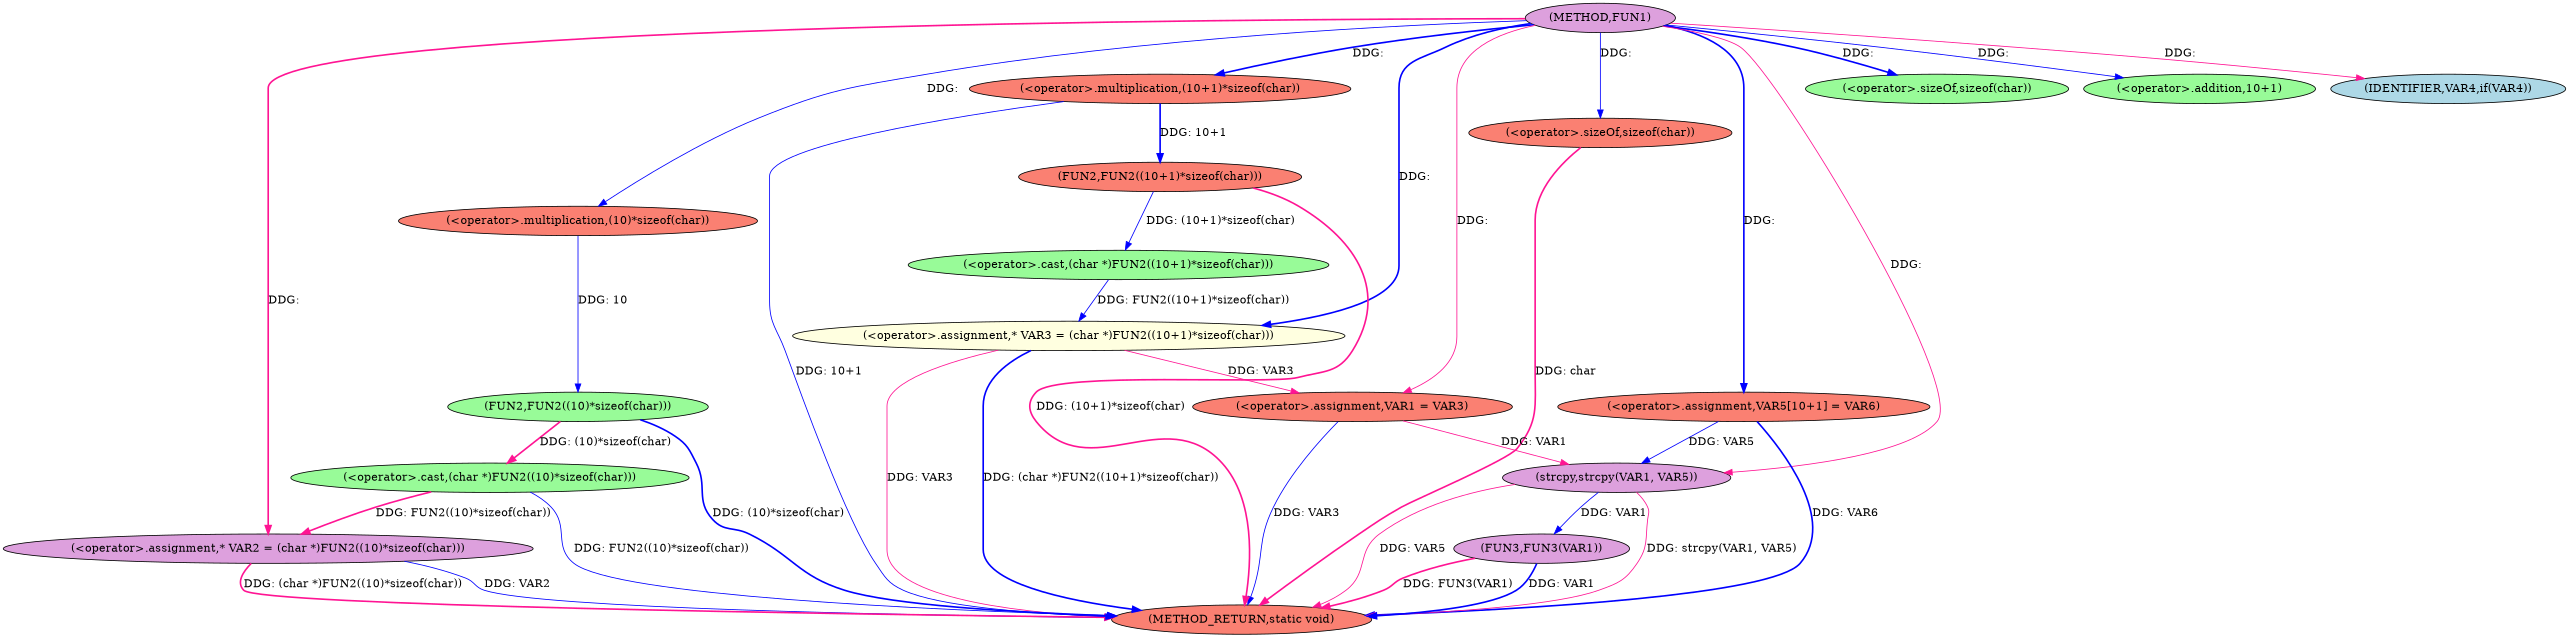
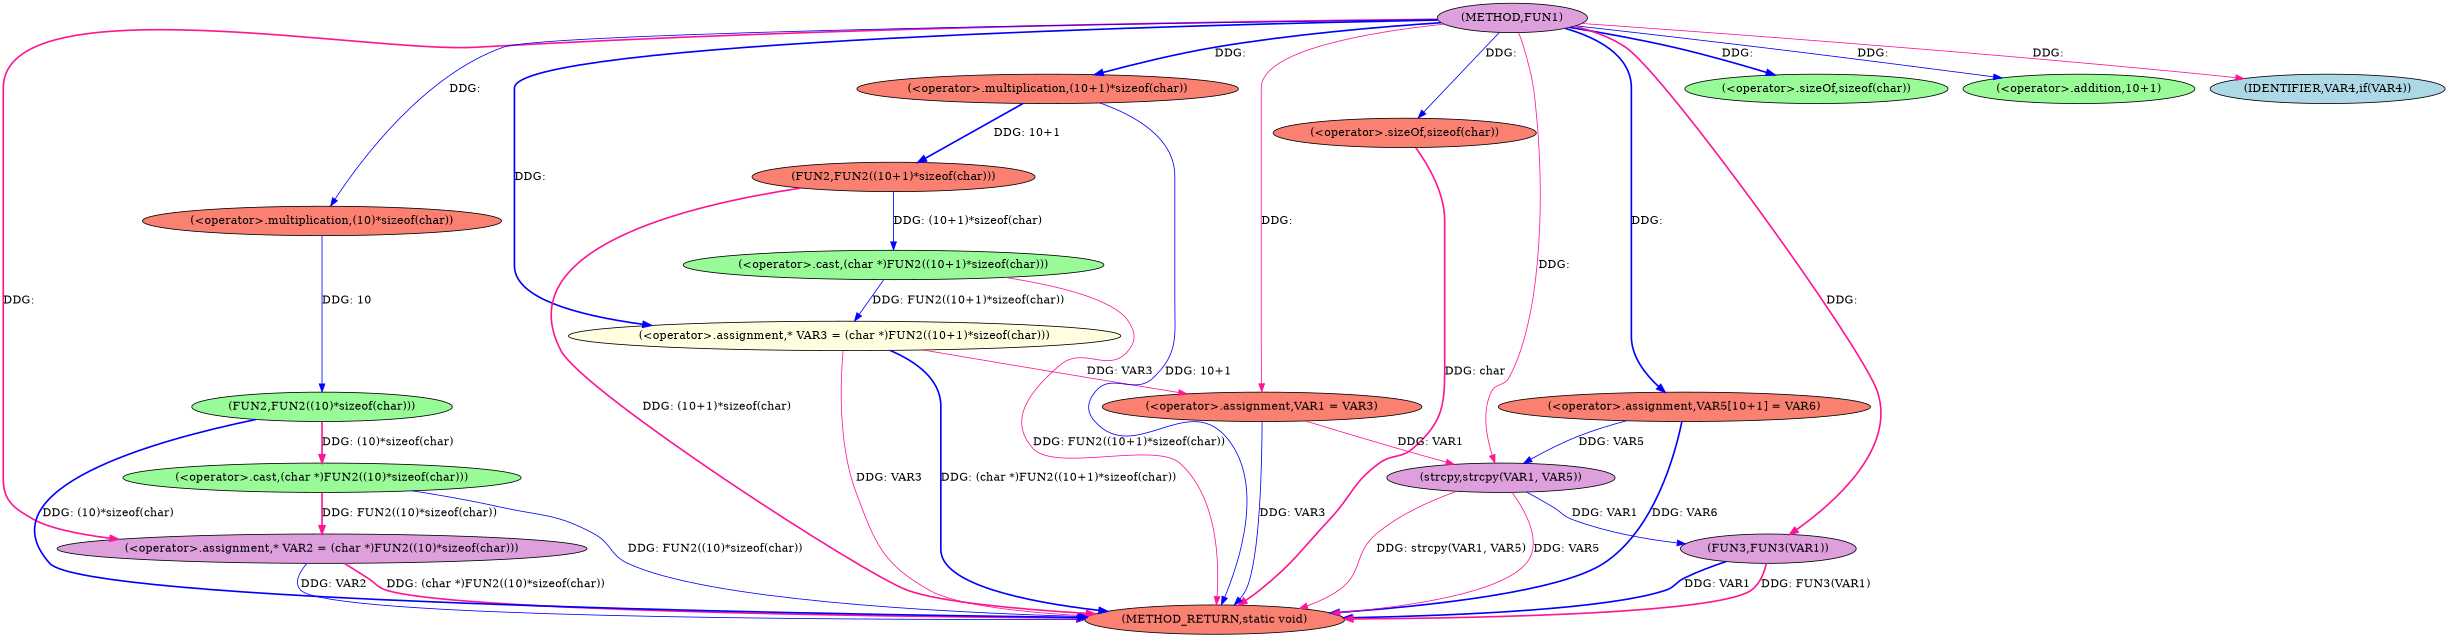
edge "(METHOD,FUN1)" -> "(FUN3,FUN3(VAR1))": added, label "DDG:"
edge "(<operator>.cast,(char *)FUN2((10+1)*sizeof(char)))" -> "(METHOD_RETURN,static void)": added, label "DDG: FUN2((10+1)*sizeof(char))"
